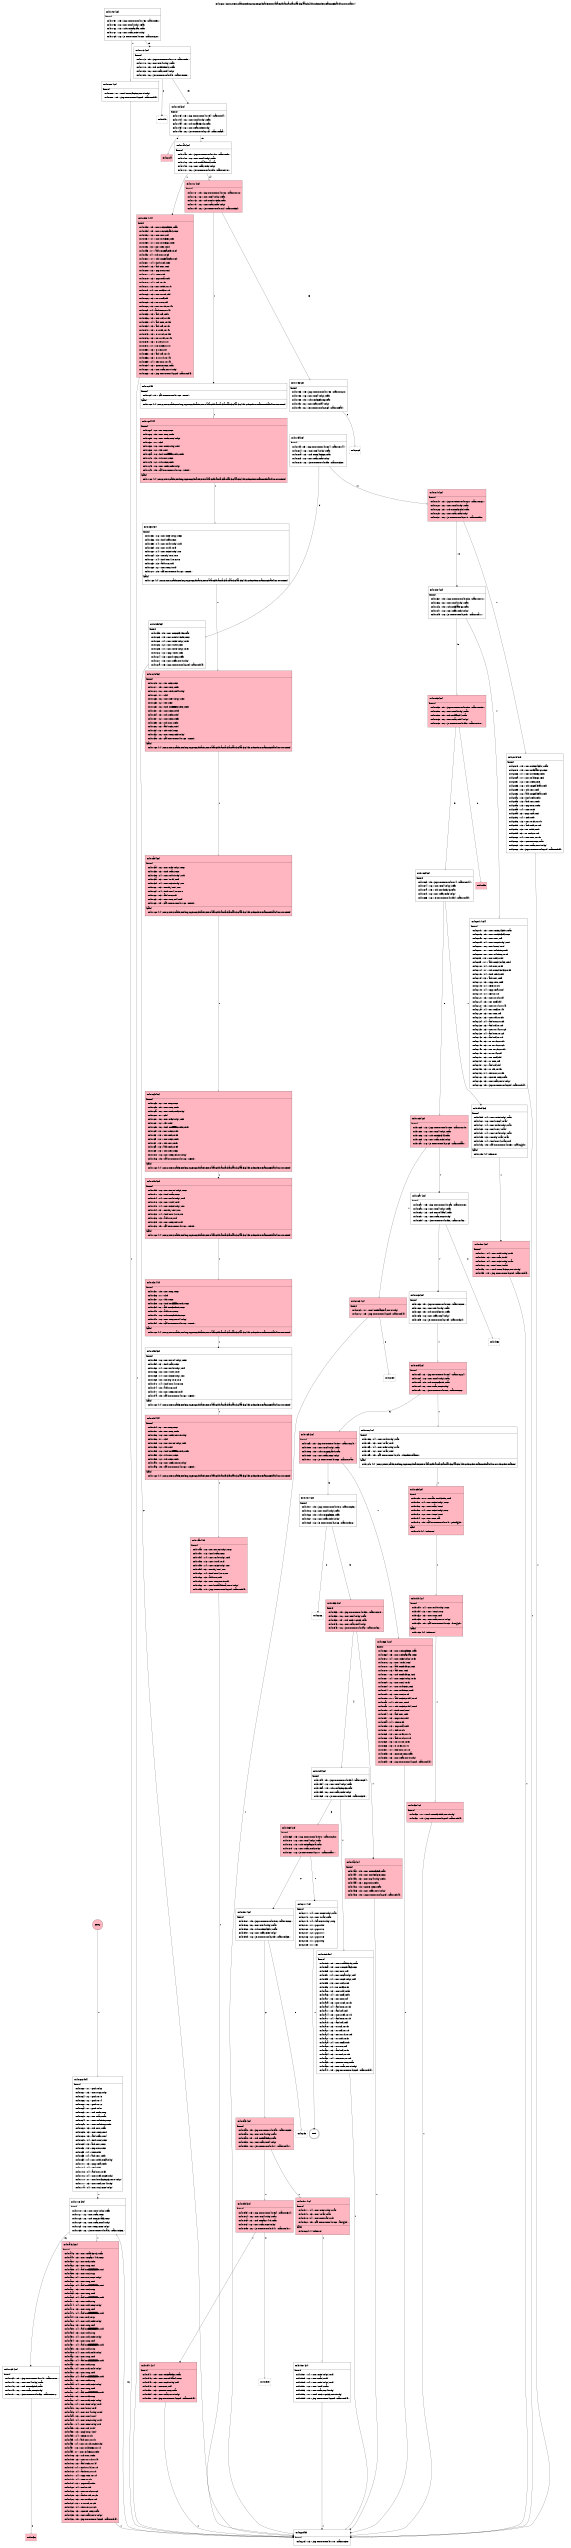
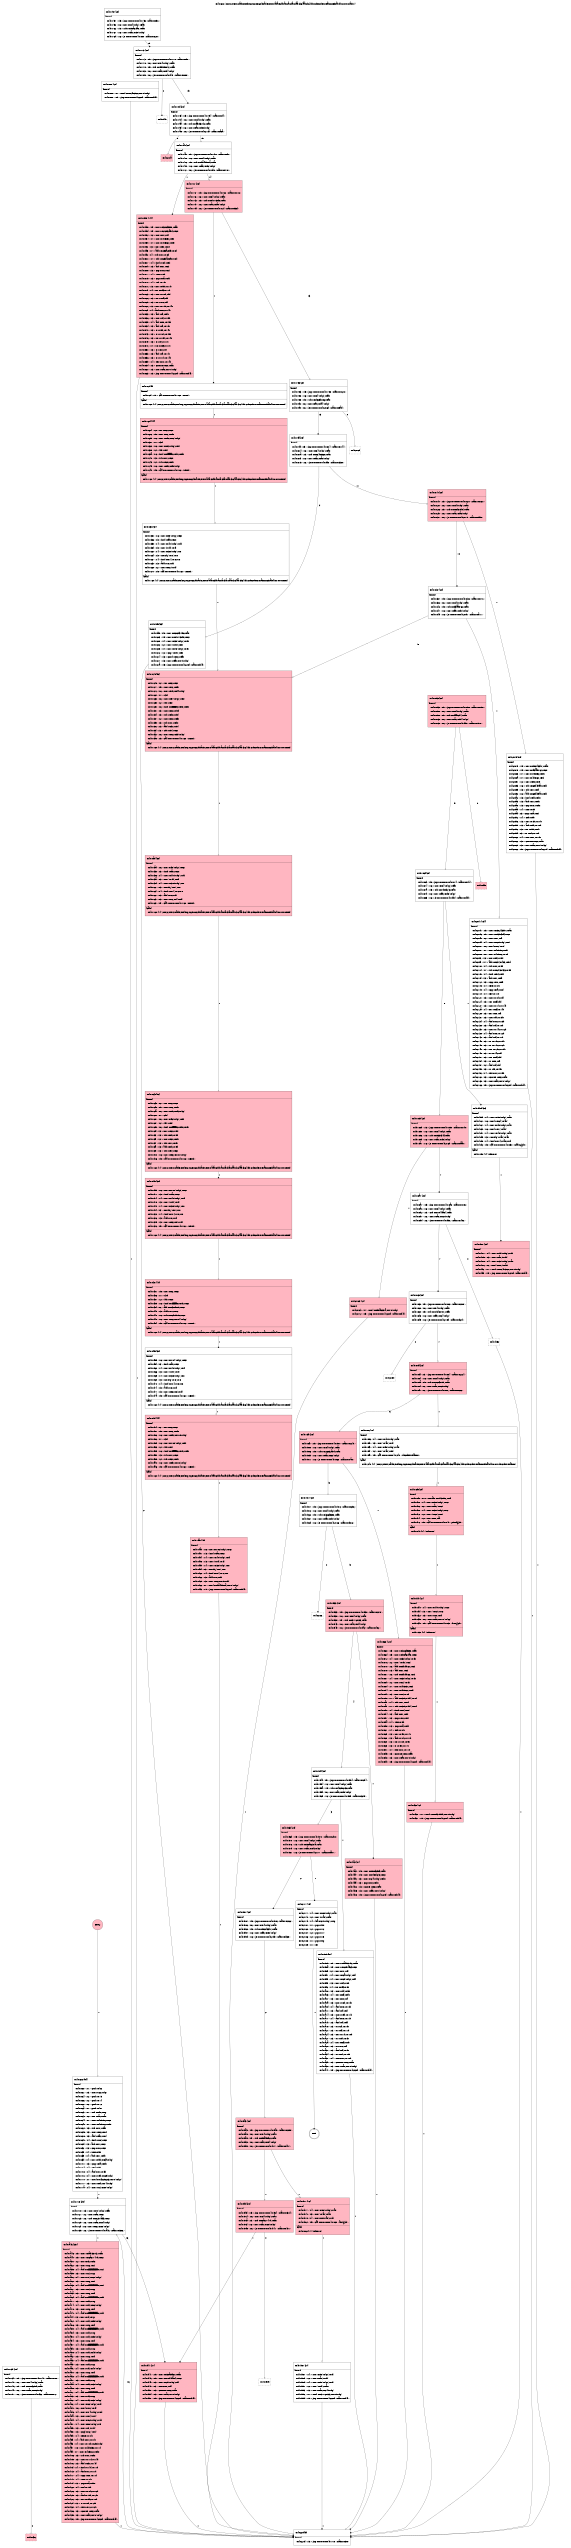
edge "0x401757 [28]" -> "0x401ee0 [12]": removed, label "1"
edge "0x4017e3 [28]" -> "0x4017ff [28]": added, label "13"
edge "0x401837 [28]" -> "0x401853 [28]": now "0x401837 [28]" -> "0x401c75 [56]"
edge "0x40216b [12]" -> "0x4021ed": now "0x4018c3 [28]" -> "0x4021ed"
edge "0x401d7f [44]" -> "0x401d59 [38]": reversed
edge "0x401be1 [29]" -> "0x40220f [5]": now "0x401b5c" -> "0x40220f [5]"
node "0x4021fe": removed
edge "0x40171e [29]" -> "0x40173b [28]": now "0x40171e [29]" -> "0x401b41 [27]"
